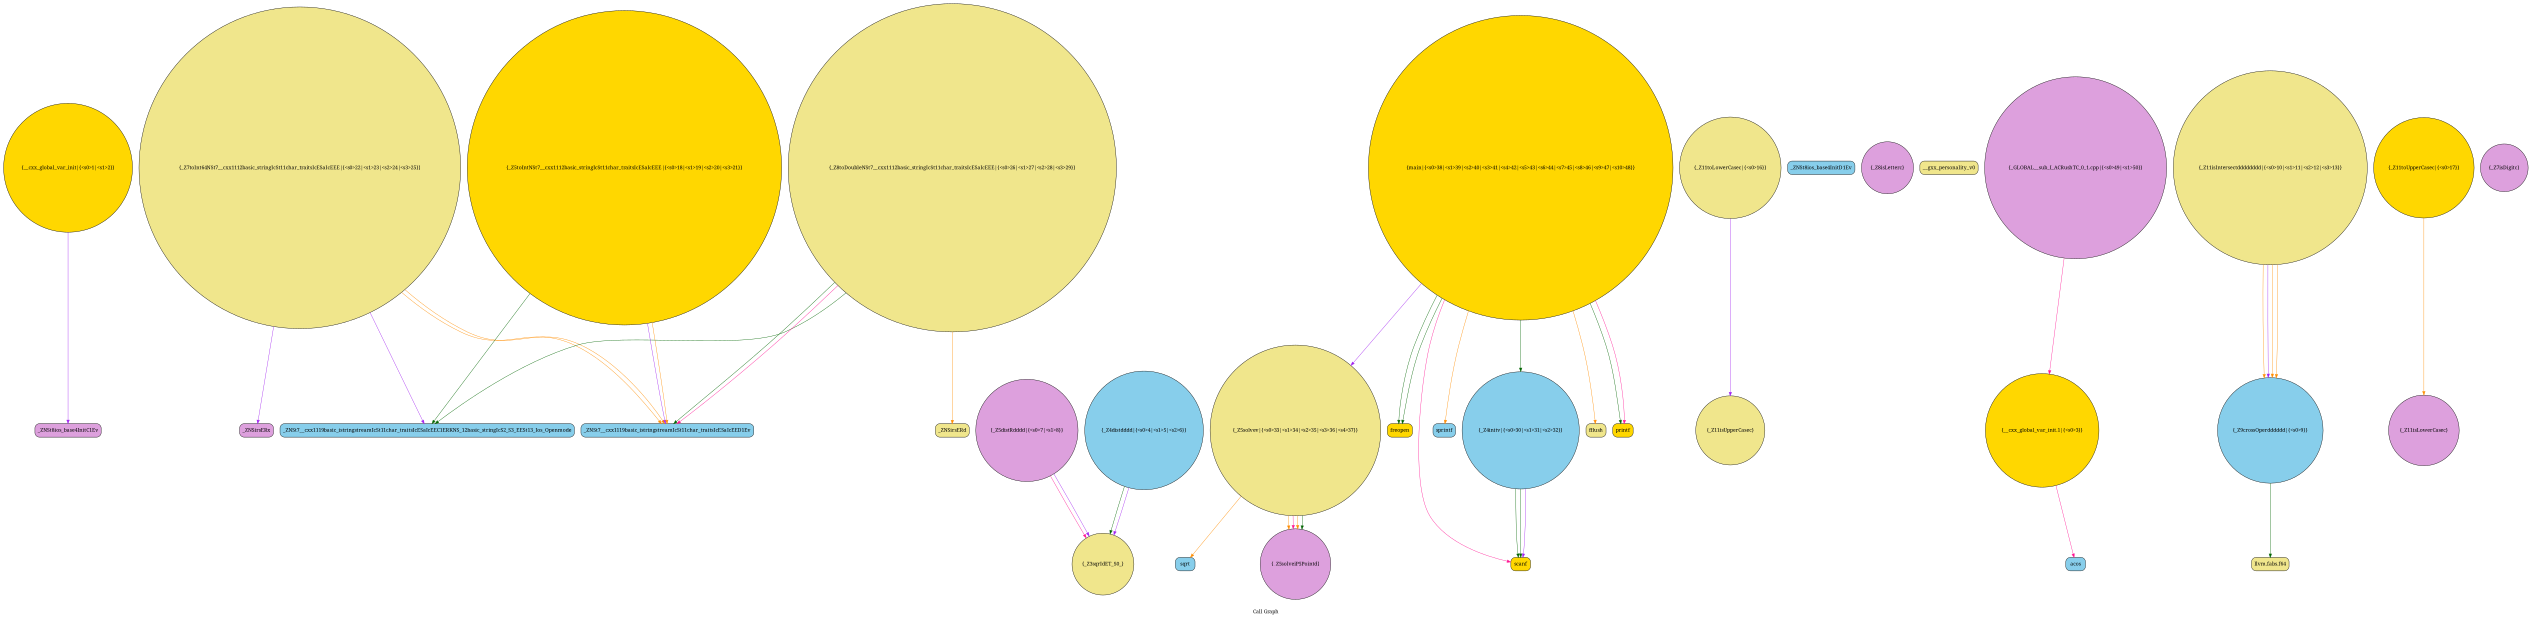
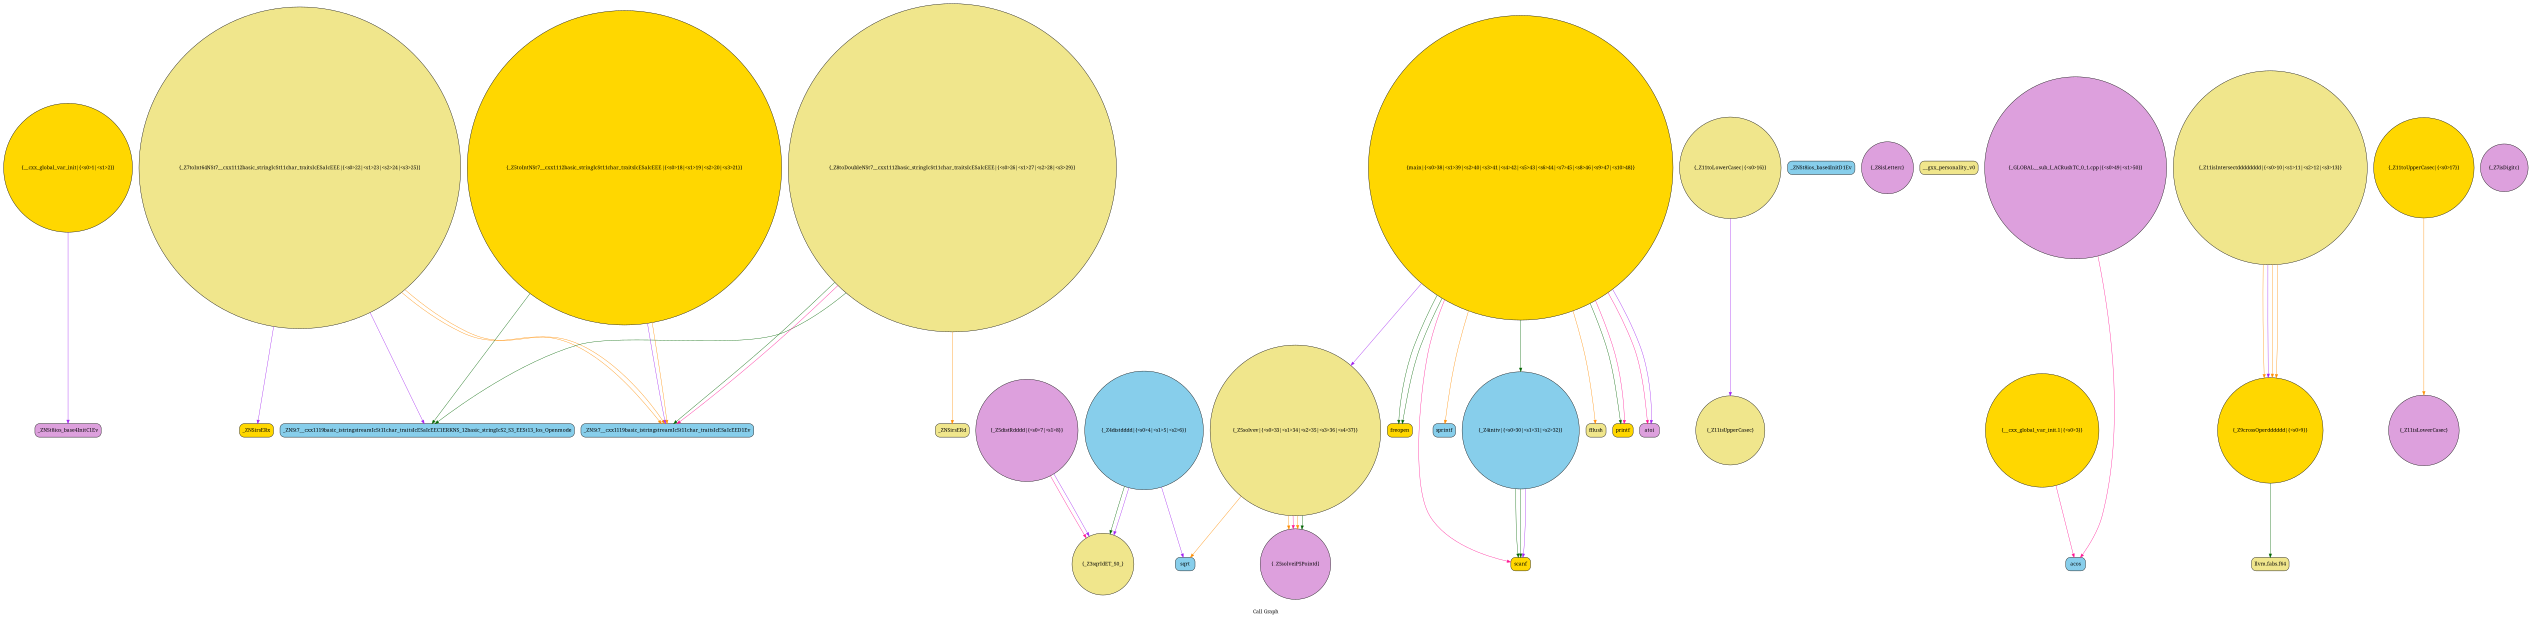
edge "{_GLOBAL__sub_I_ACRushTC_0_1.cpp|{<s0>49|<s1>50}}" -> "{__cxx_global_var_init.1|{<s0>3}}": now "{_GLOBAL__sub_I_ACRushTC_0_1.cpp|{<s0>49|<s1>50}}" -> "acos"
node "_ZNSirsERx": fillcolor plum -> gold
node "atoi": added
node "{_Z9crossOperdddddd|{<s0>9}}": fillcolor skyblue -> gold
edge "{_Z4distdddd|{<s0>4|<s1>5|<s2>6}}" -> "sqrt": added
